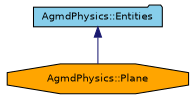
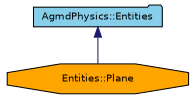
node "AgmdPhysics::Plane": label "AgmdPhysics::Plane" -> "Entities::Plane"
